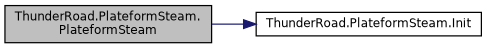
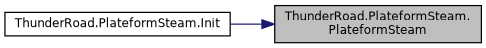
edge "ThunderRoad.PlateformSteam. PlateformSteam" -> "ThunderRoad.PlateformSteam.Init": reversed
